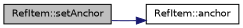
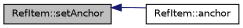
edge "RefItem::setAnchor" -> "RefItem::anchor": reversed
